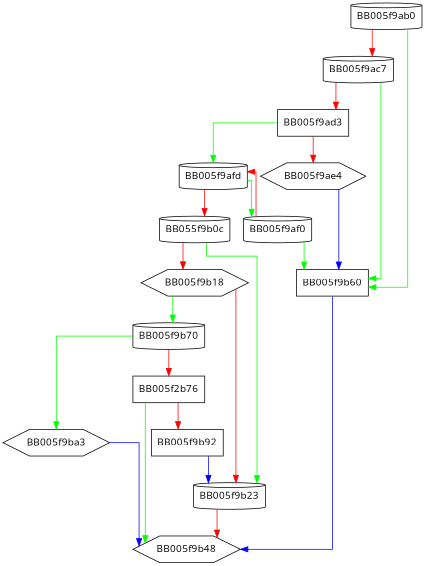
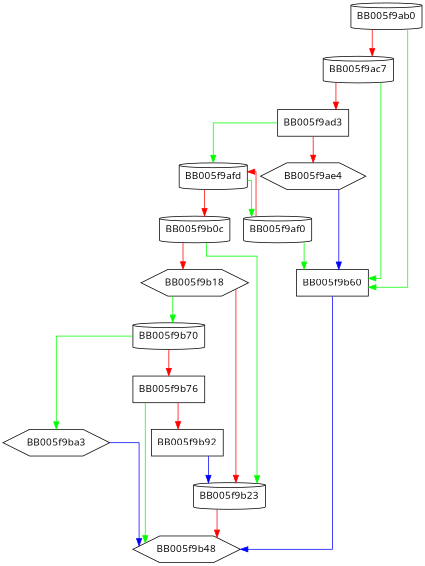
node "BB055f9b0c": label "BB055f9b0c" -> "BB005f9b0c"
node "BB005f2b76": label "BB005f2b76" -> "BB005f9b76"
